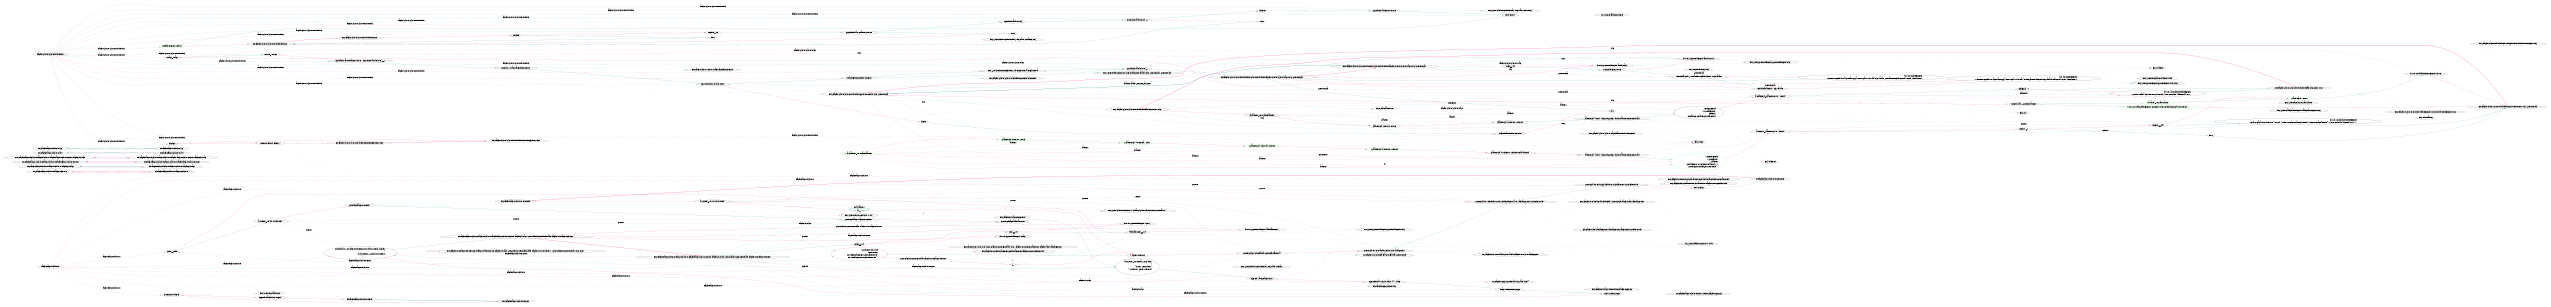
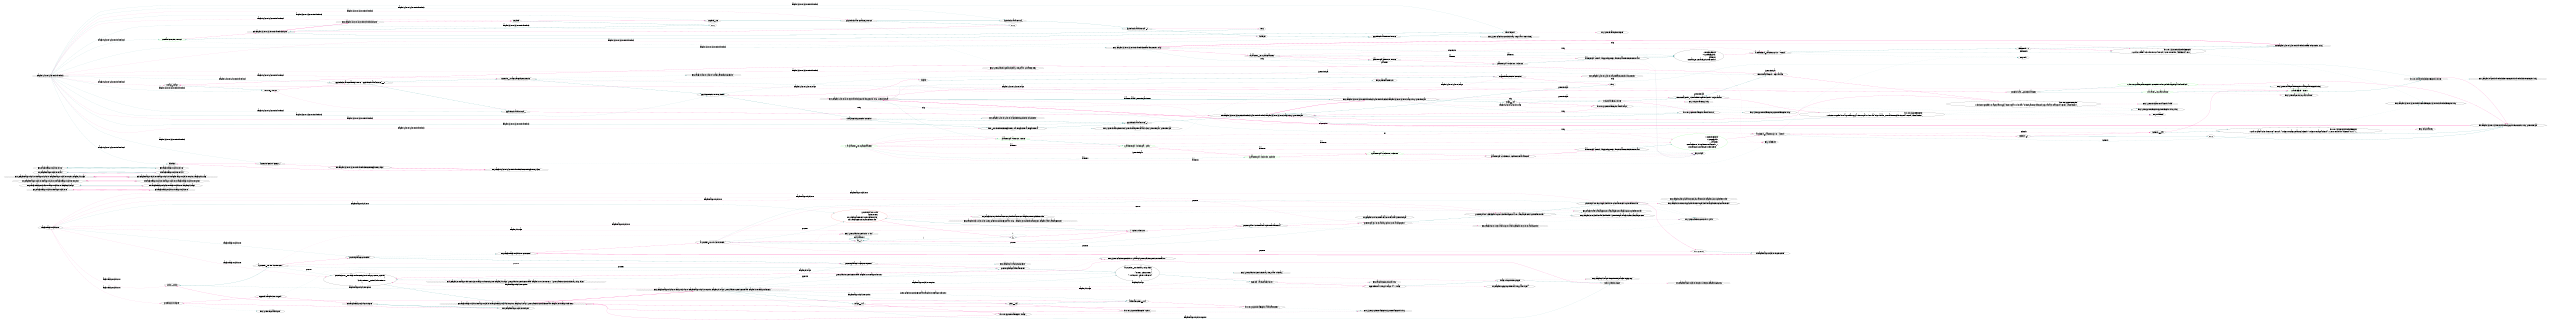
edge "var parameters = new DynamicParameters()" -> "var releaseResult = parameters.Get<int>(''@Result'')": label "parameters" -> "string"
node "AcquiredLocks.Value[_resource]++": added
edge "1: var parameters = new DynamicParameters()" -> "0: parameters.Add(''@LockOwner'', LockOwner)": label "parameters" -> "System.TimeSpan"
edge "var i = 0" -> "options == null": now "var i = 0" -> "i++"
edge "Hangfire.BackgroundJobServer" -> "i < _options.WorkerCount": label "Hangfire.BackgroundJobServer" -> "Hangfire.JobStorage"
